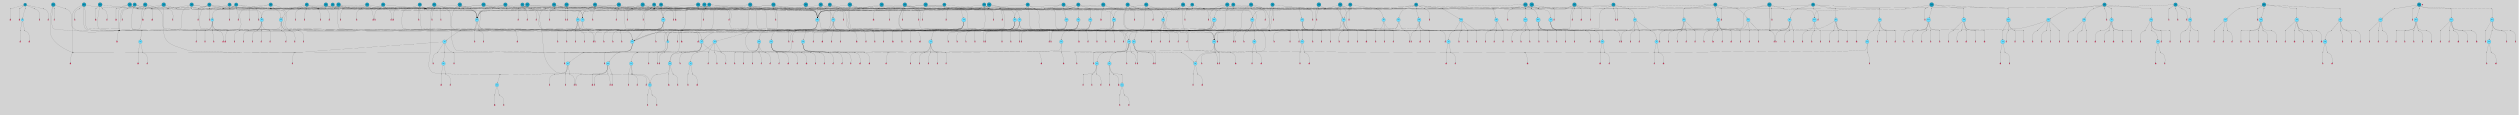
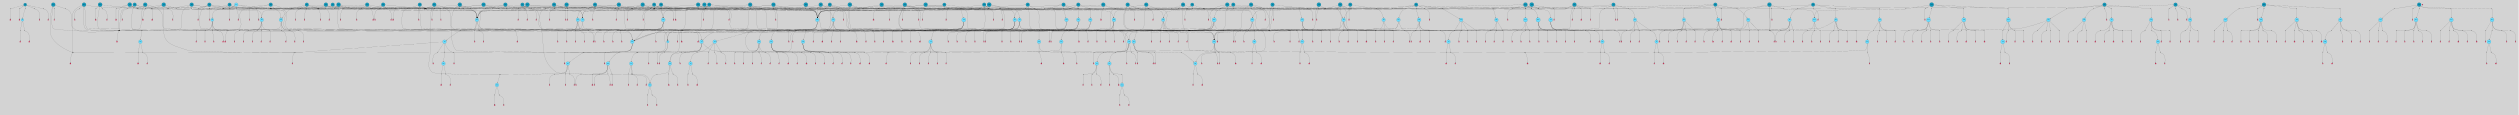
node "T915": fillcolor #1199bb -> #66ddff
node "T766": added
